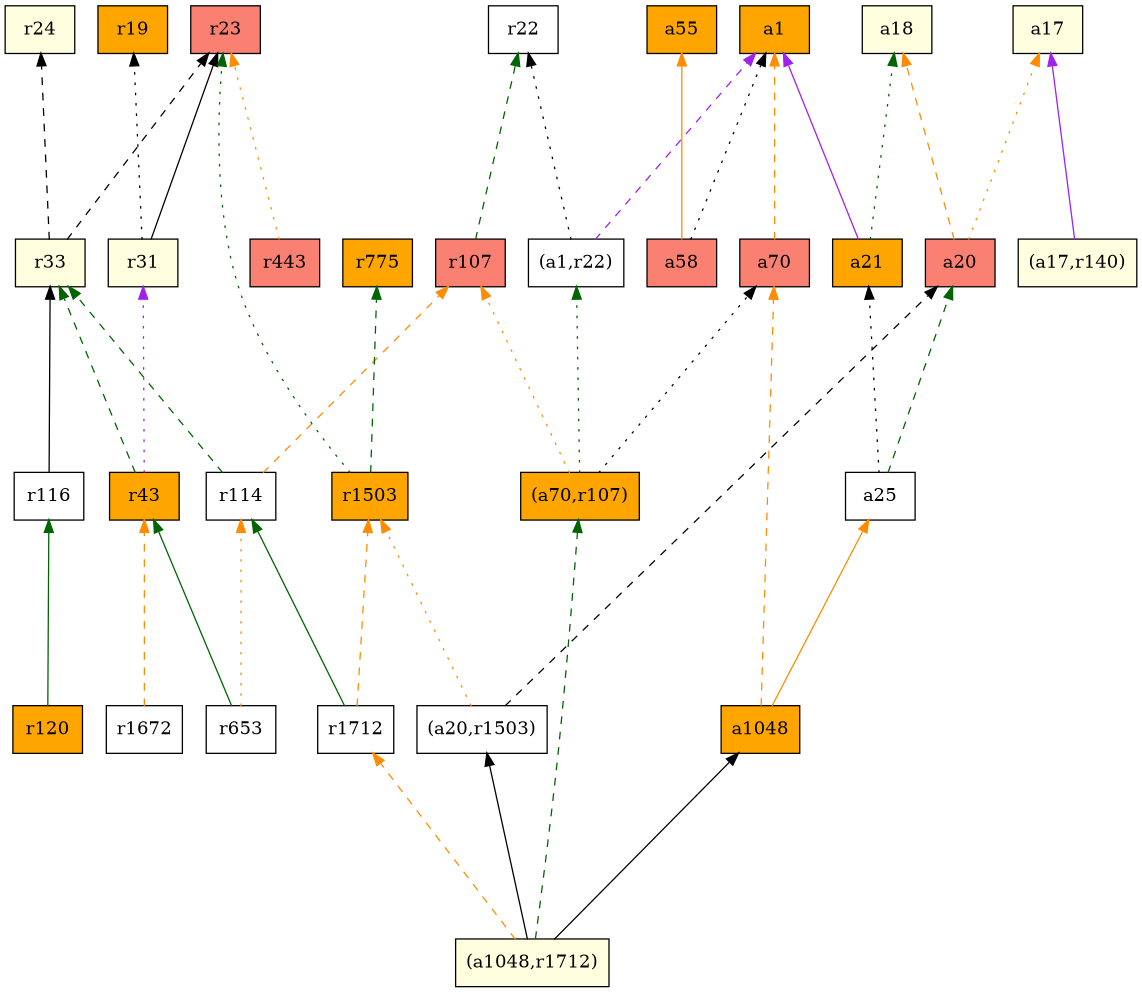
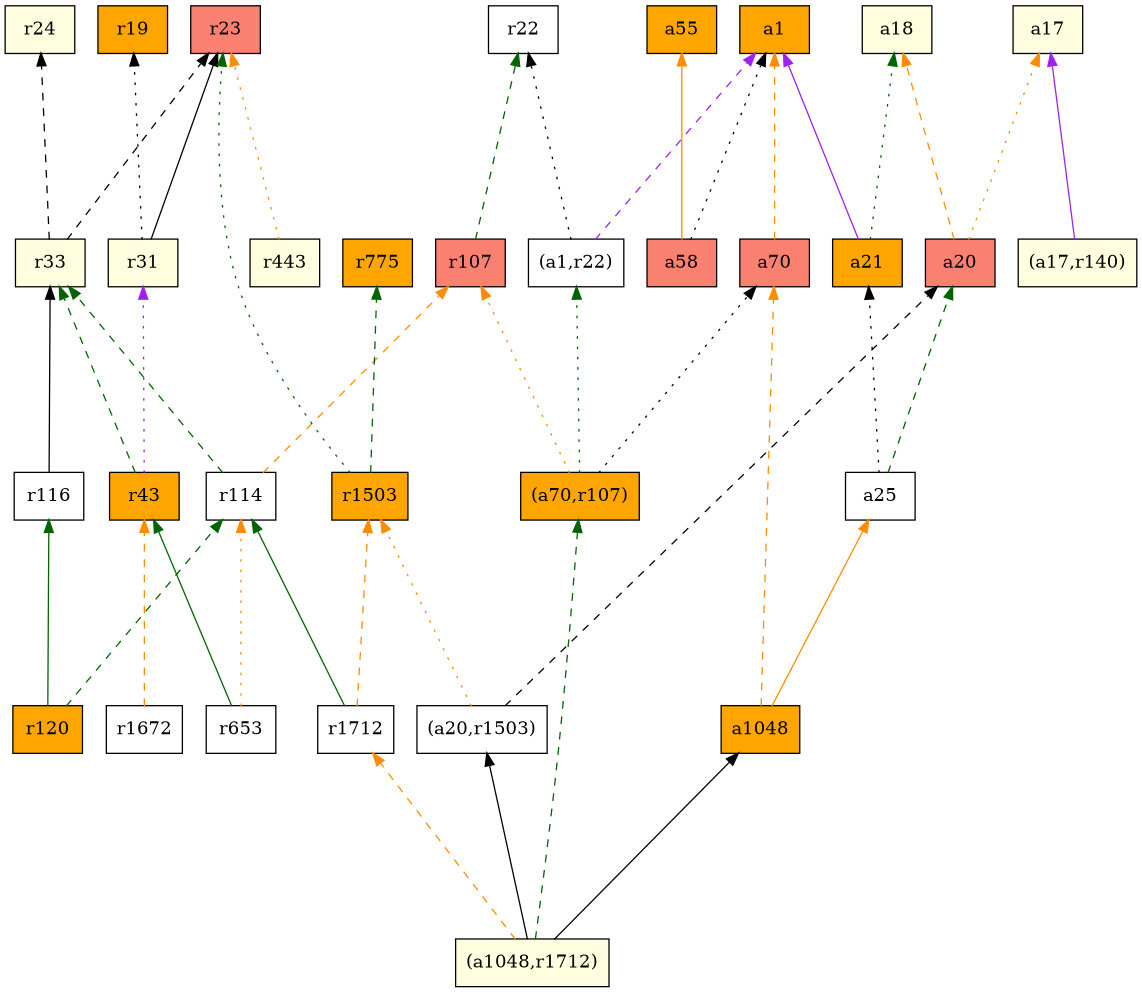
node "r443": fillcolor salmon -> lightyellow
edge "r120" -> "r114": added
